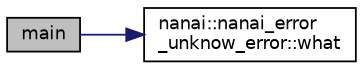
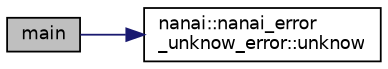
node "nanai::nanai_error _unknow_error::what": label "nanai::nanai_error _unknow_error::what" -> "nanai::nanai_error _unknow_error::unknow"
